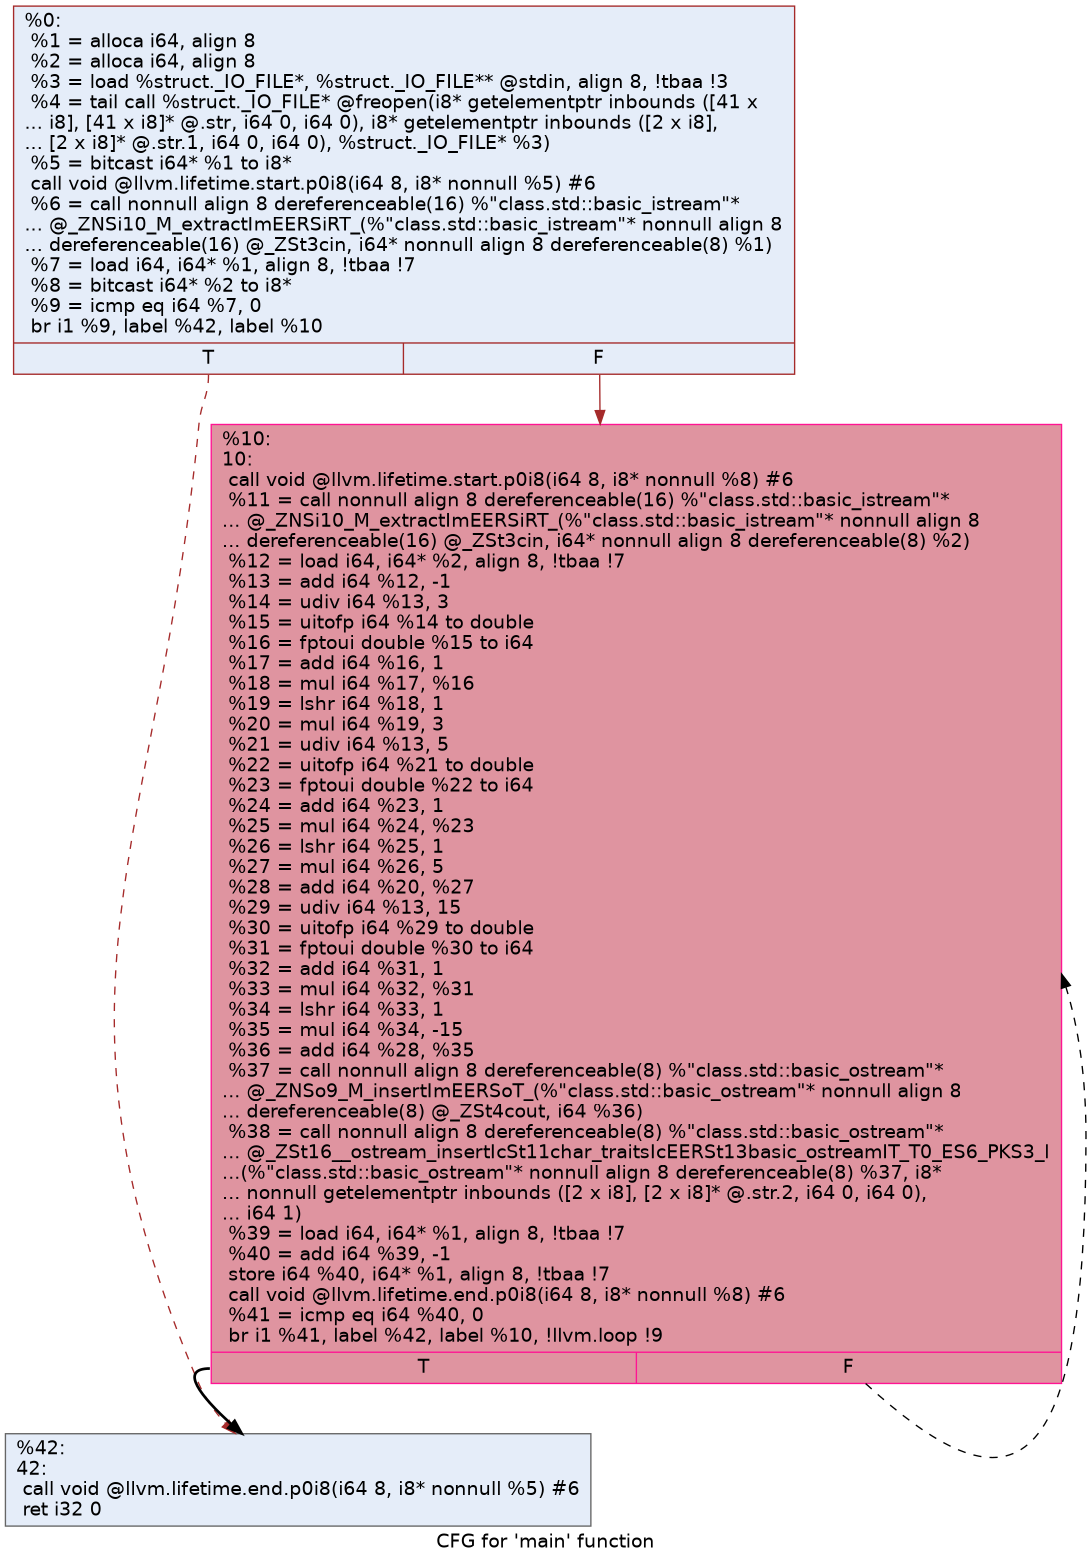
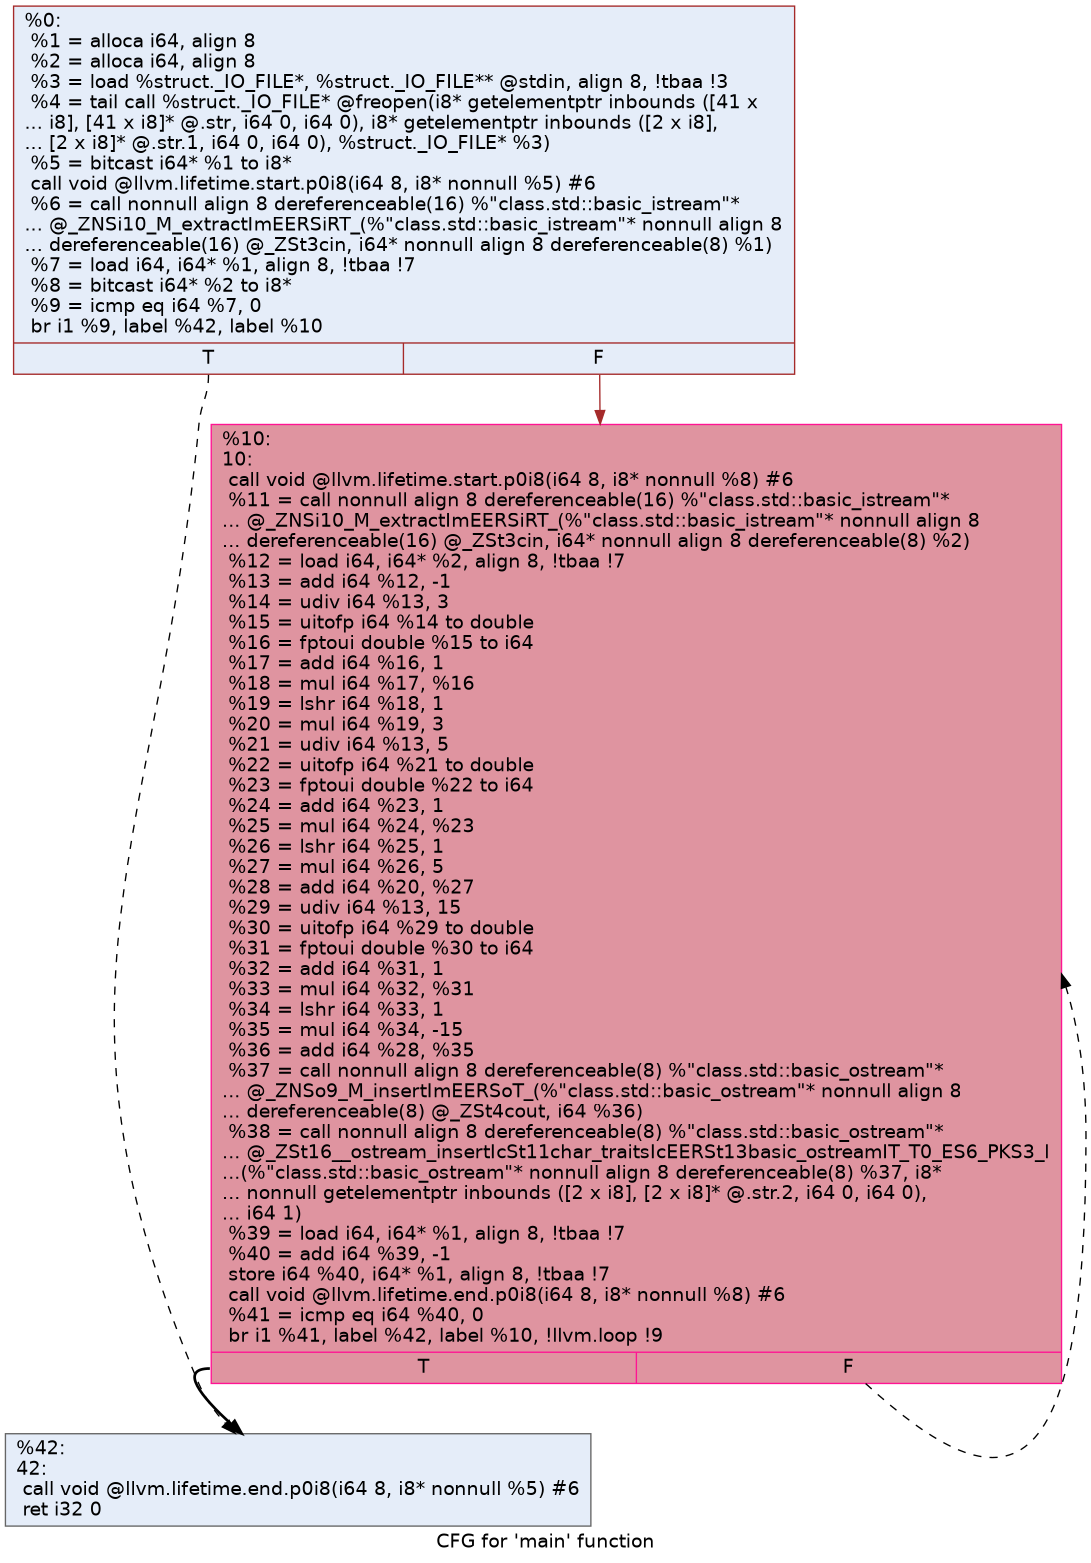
edge "%0:" -> "%42:": color brown -> black
